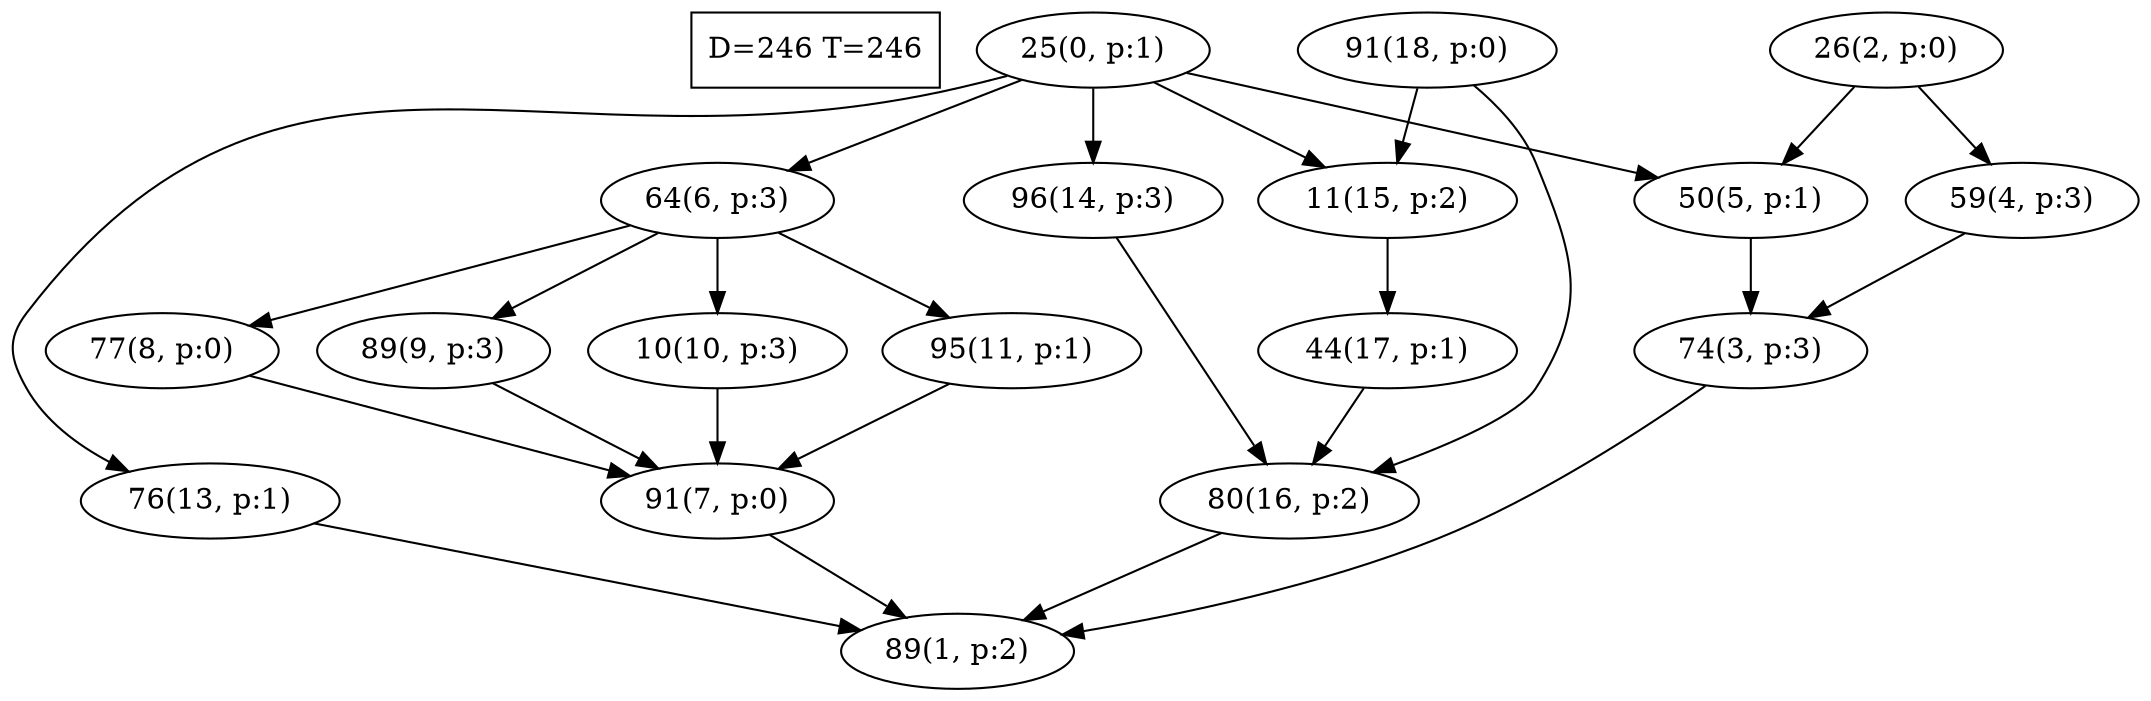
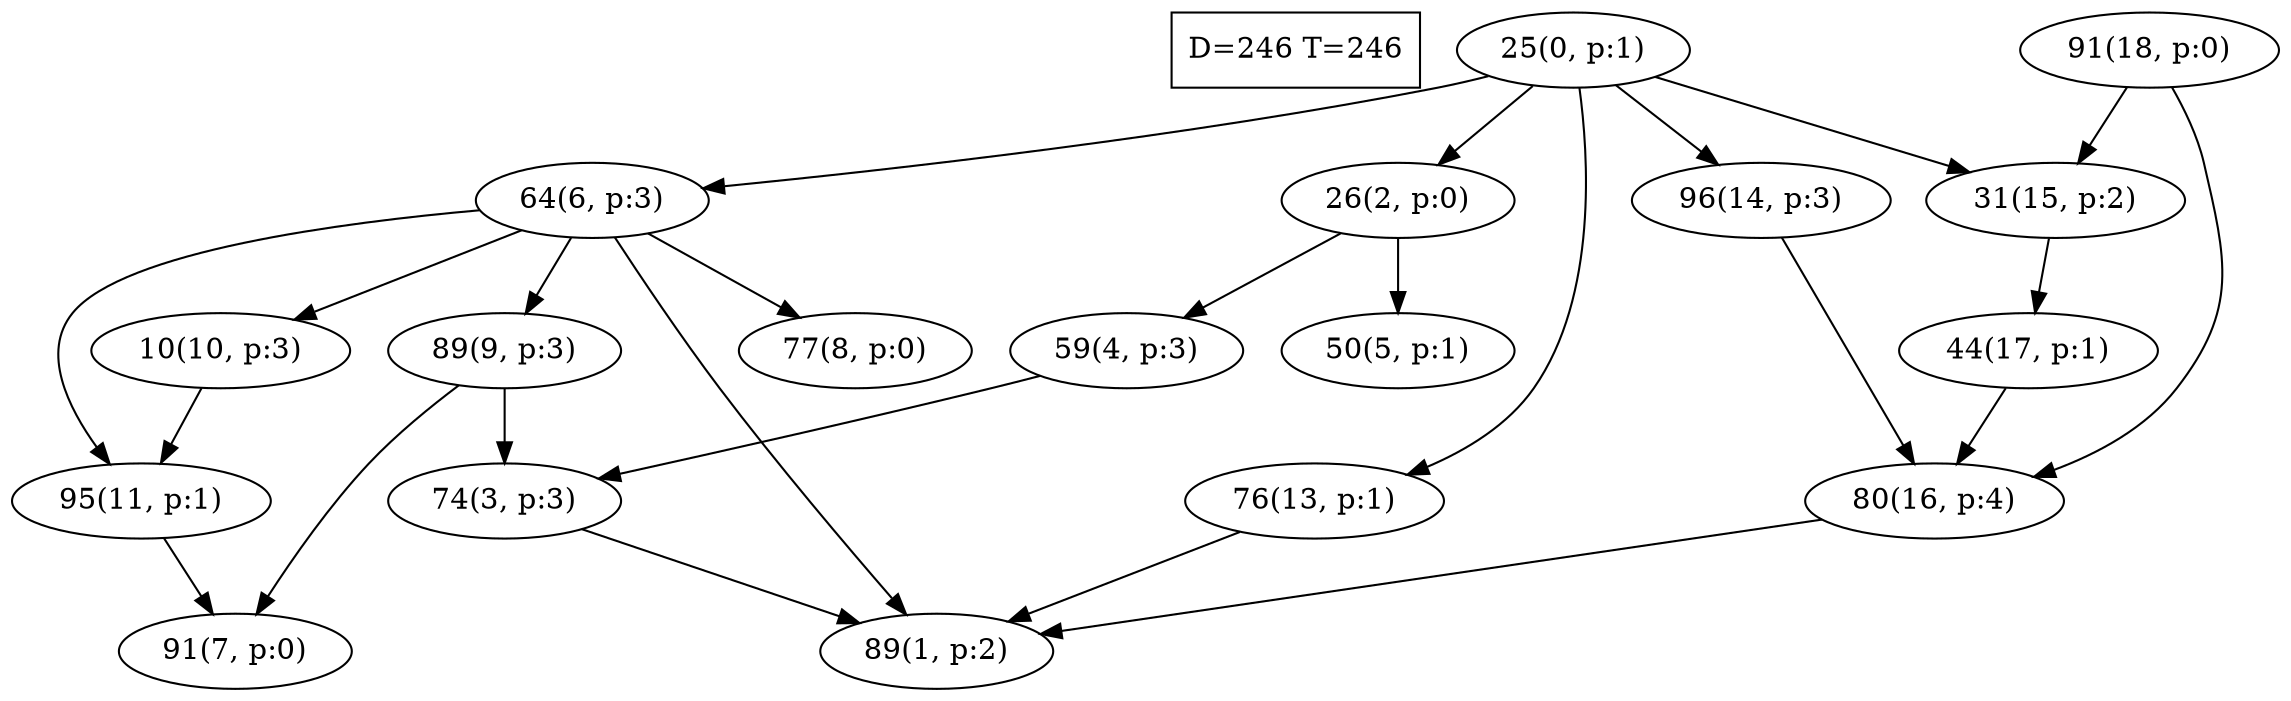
edge "25(0, p:1)" -> "50(5, p:1)": now "25(0, p:1)" -> "26(2, p:0)"
node "11(15, p:2)": label "11(15, p:2)" -> "31(15, p:2)"
edge "50(5, p:1)" -> "74(3, p:3)": now "89(9, p:3)" -> "74(3, p:3)"
edge "10(10, p:3)" -> "91(7, p:0)": now "10(10, p:3)" -> "95(11, p:1)"
edge "77(8, p:0)" -> "91(7, p:0)": removed
node "80(16, p:2)": label "80(16, p:2)" -> "80(16, p:4)"
edge "91(7, p:0)" -> "89(1, p:2)": now "64(6, p:3)" -> "89(1, p:2)"
